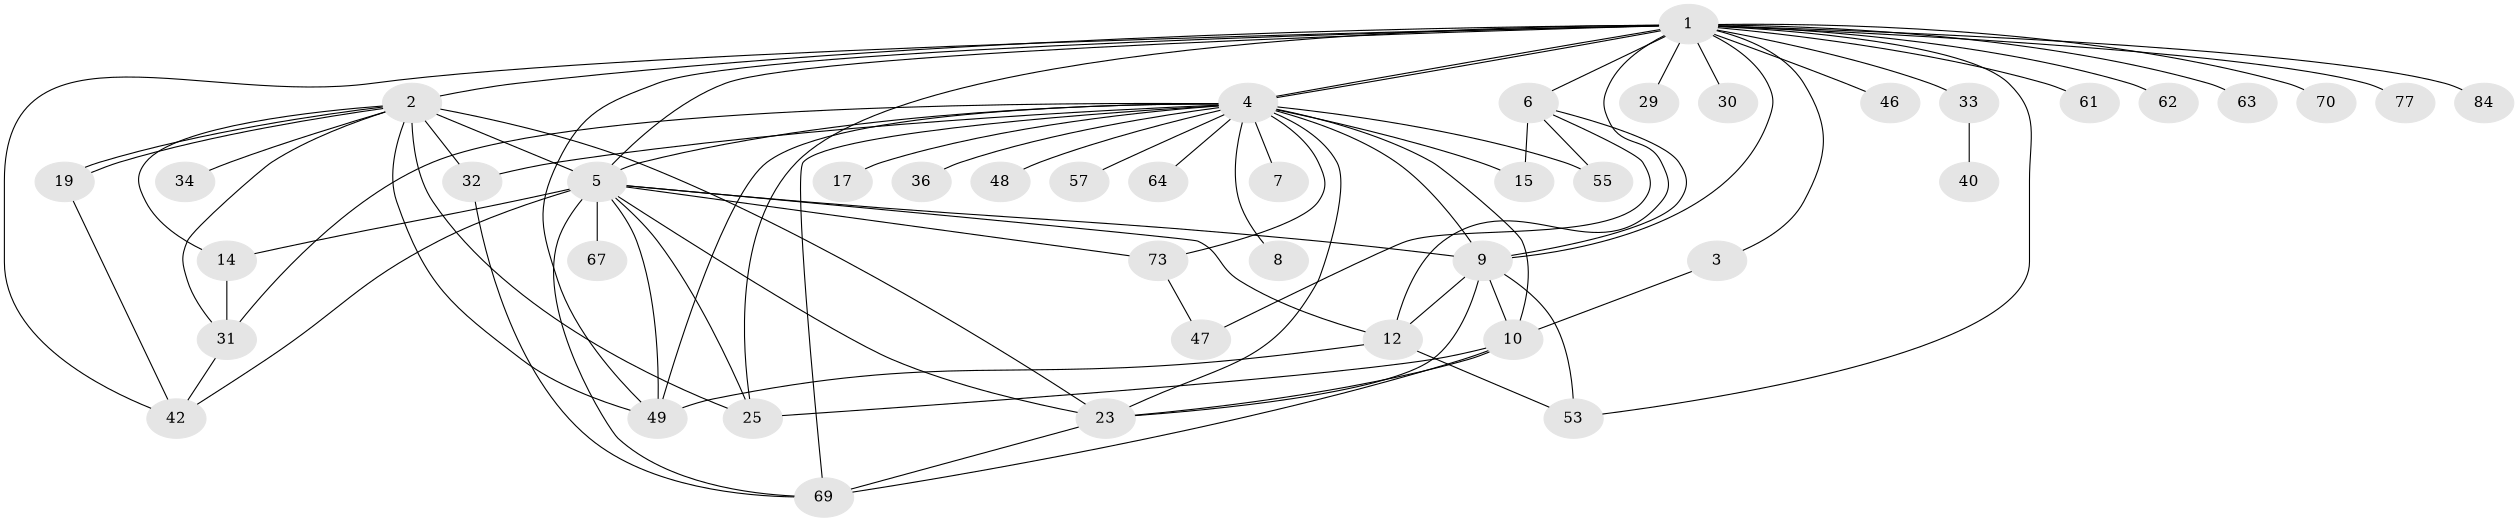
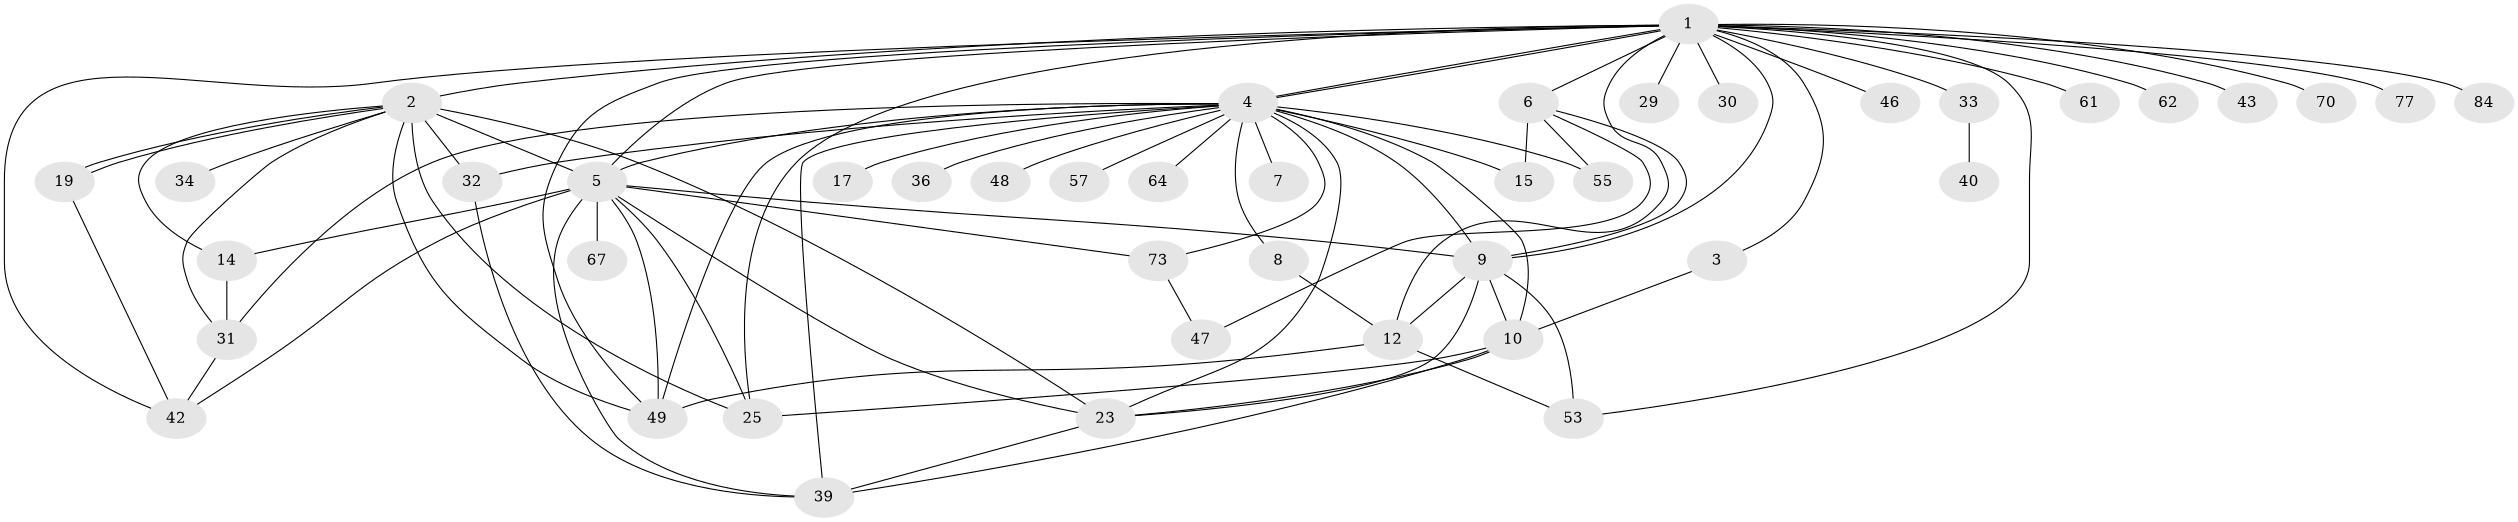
node "63": label "63" -> "43"
edge "5" -- "12": now "8" -- "12"
node "69": label "69" -> "39"
